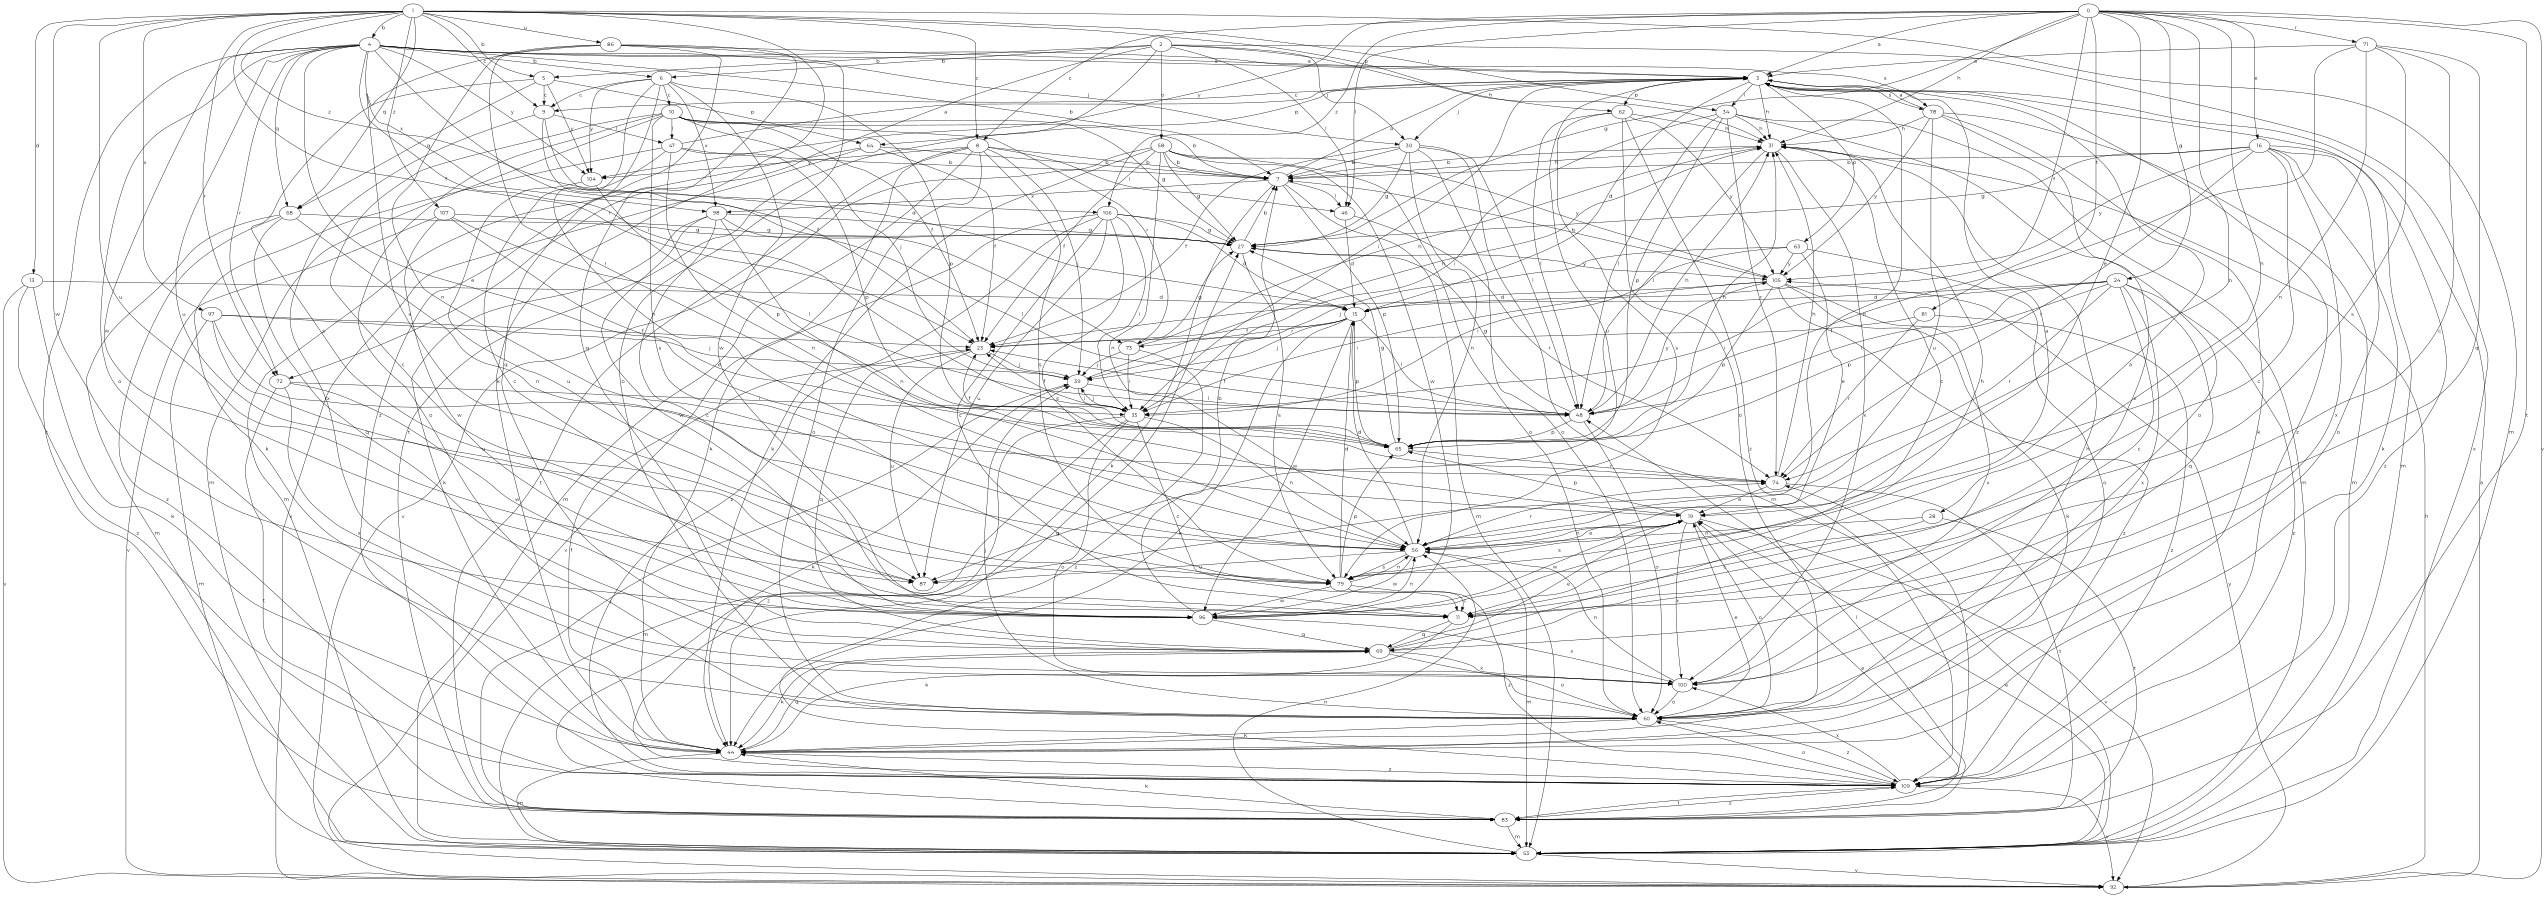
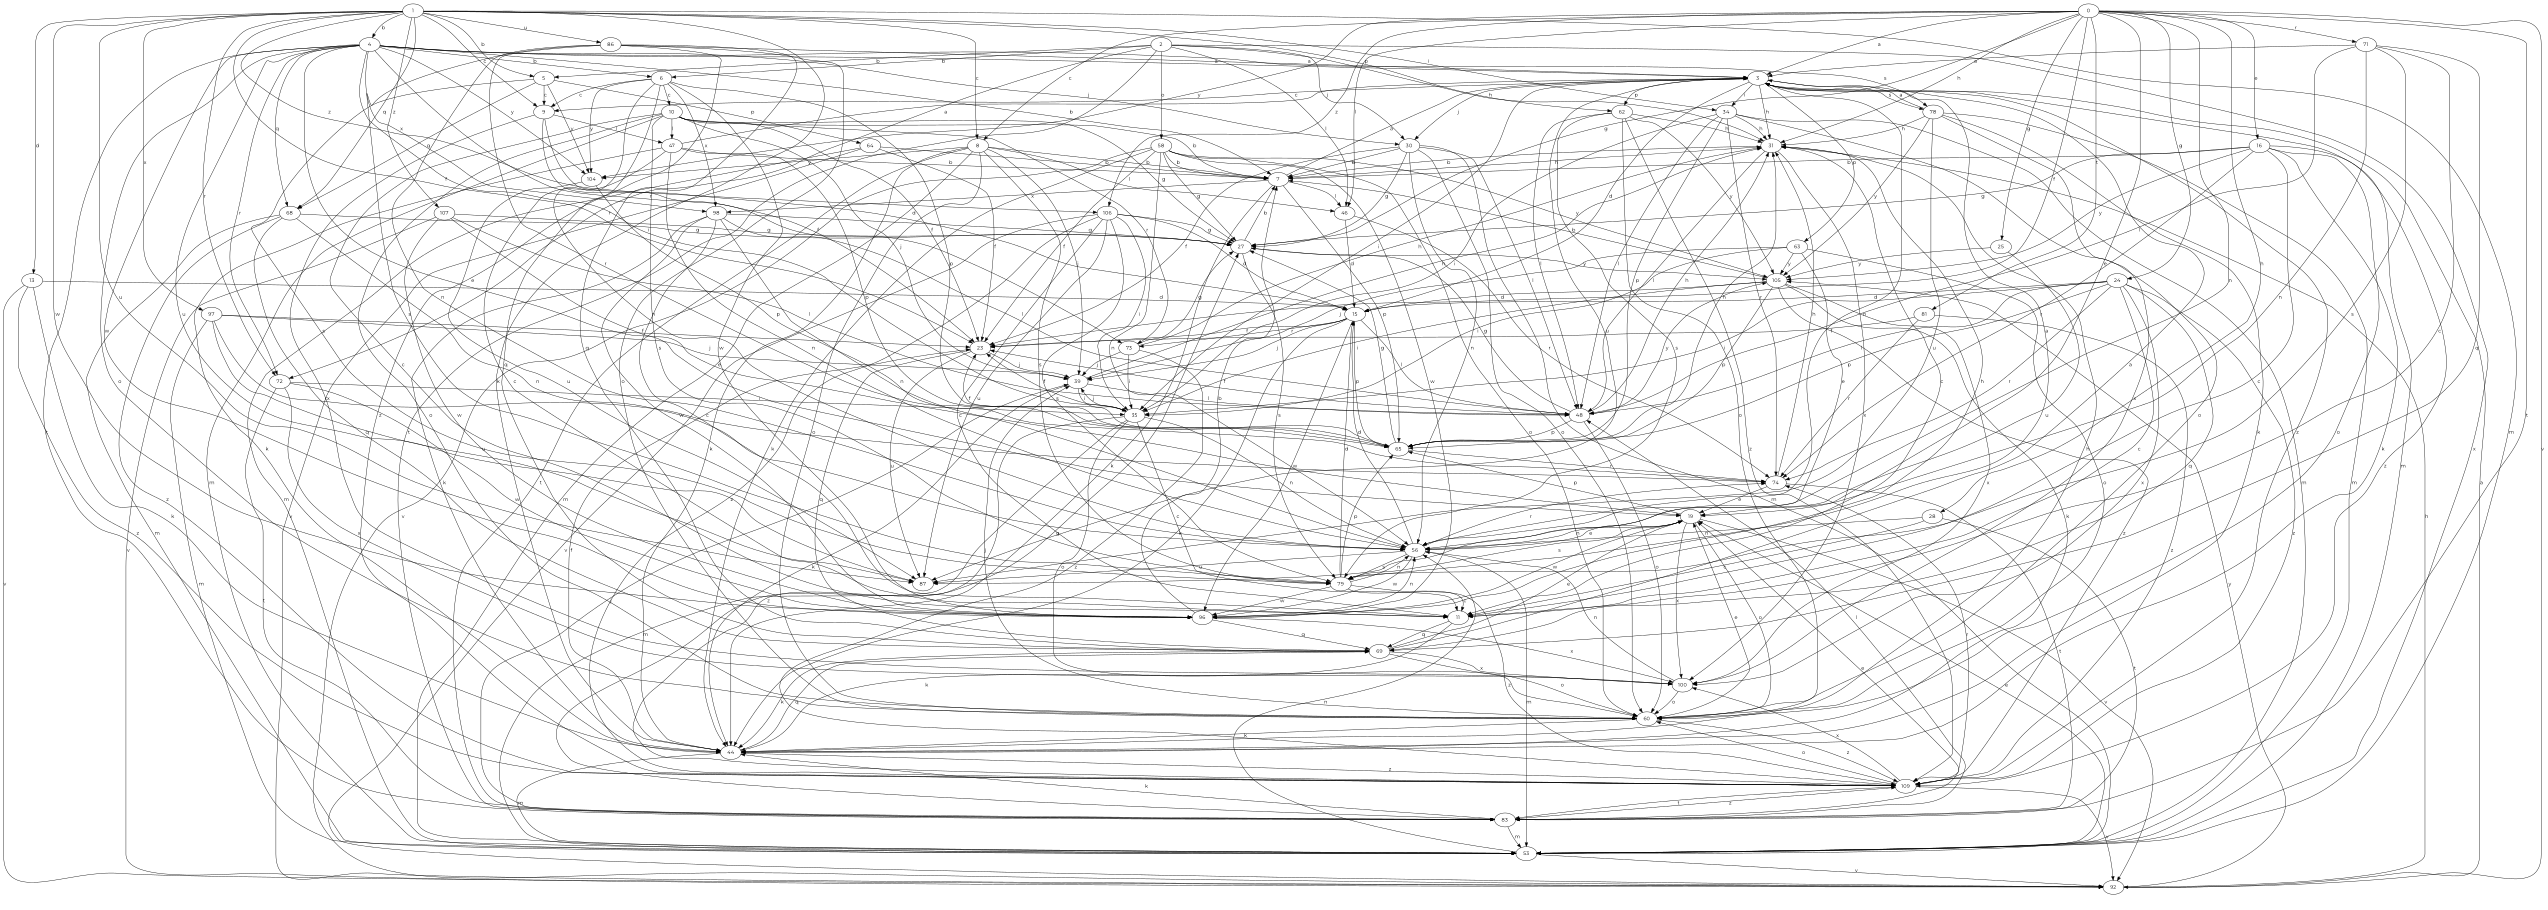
edge "3" -> "64": removed, label "p"
node "25": added
edge "7" -> "53": removed, label "m"
edge "16" -> "100": removed, label "x"
